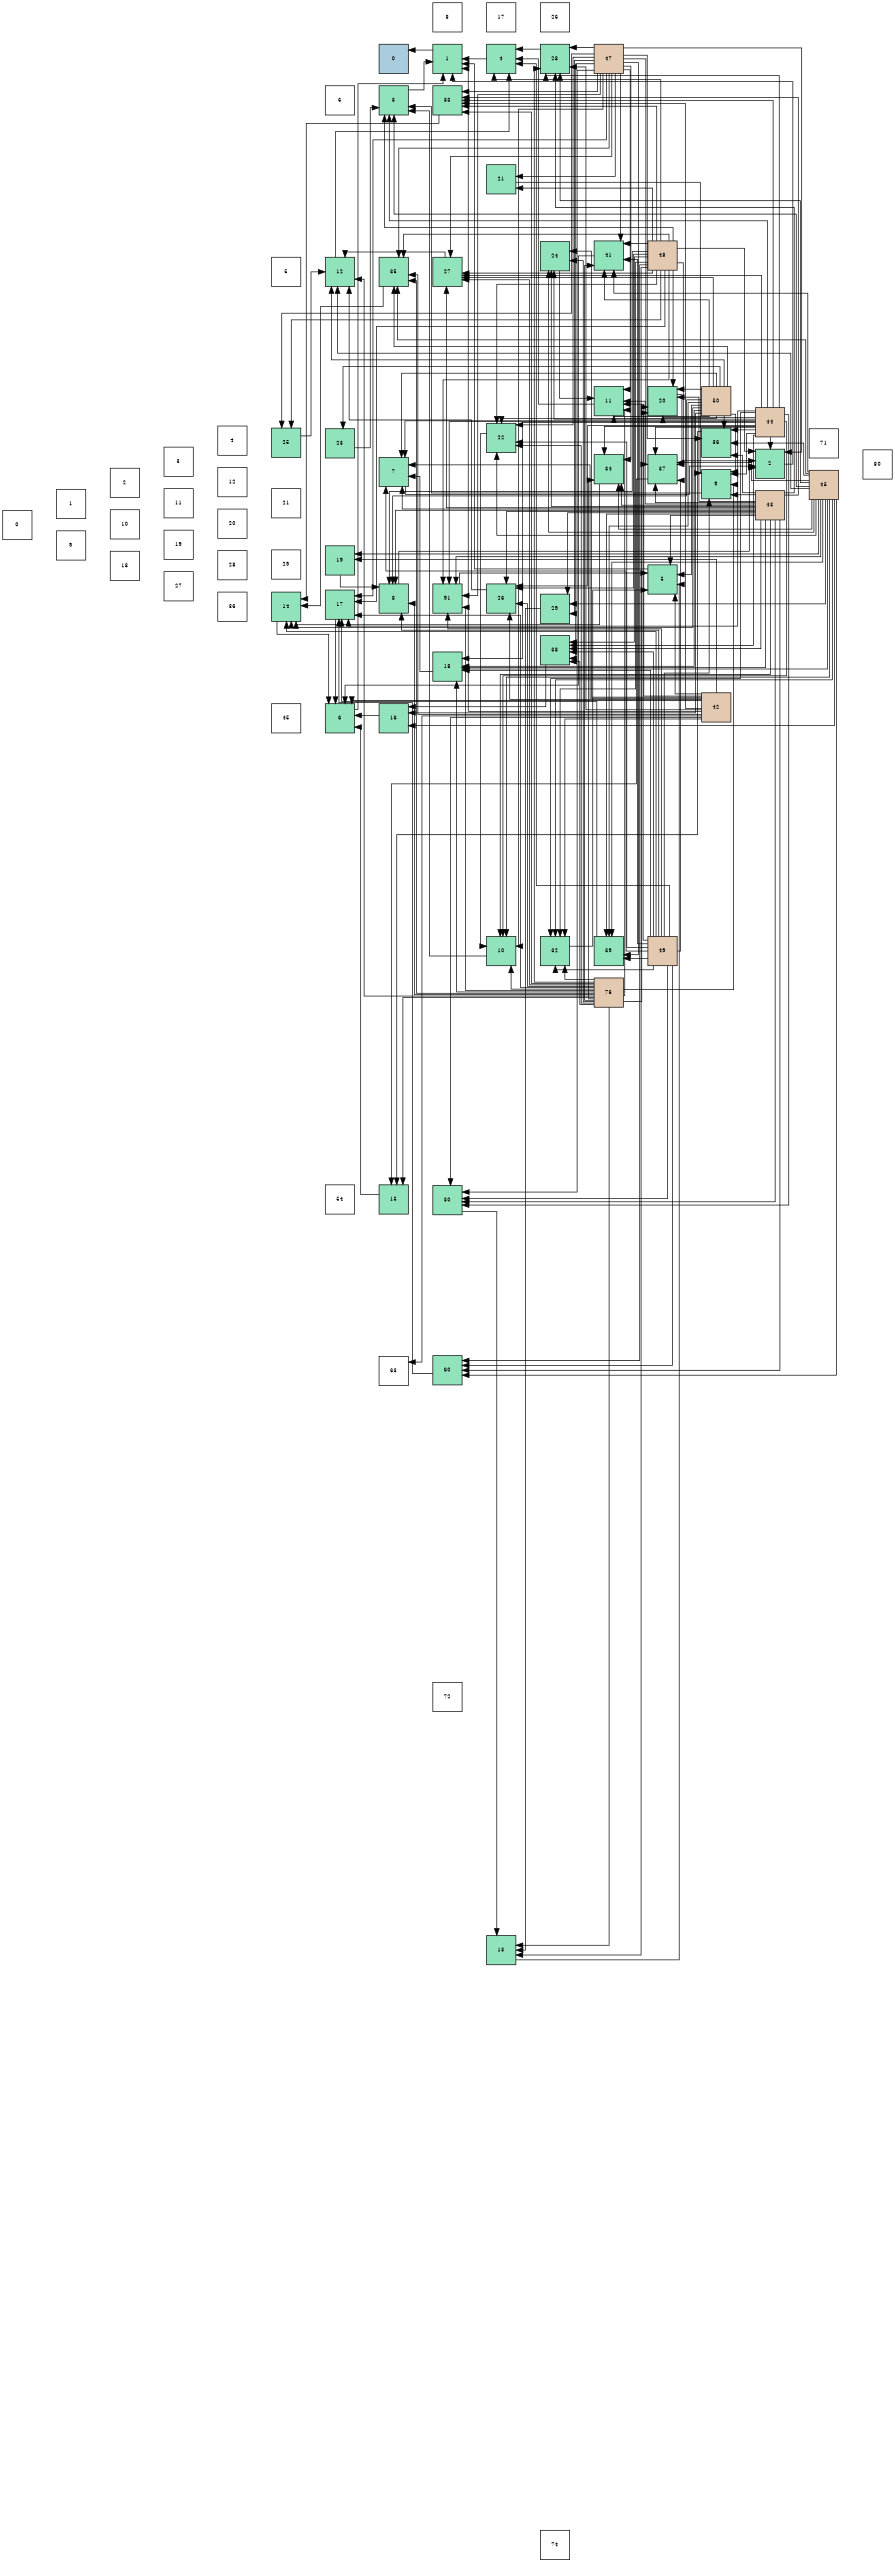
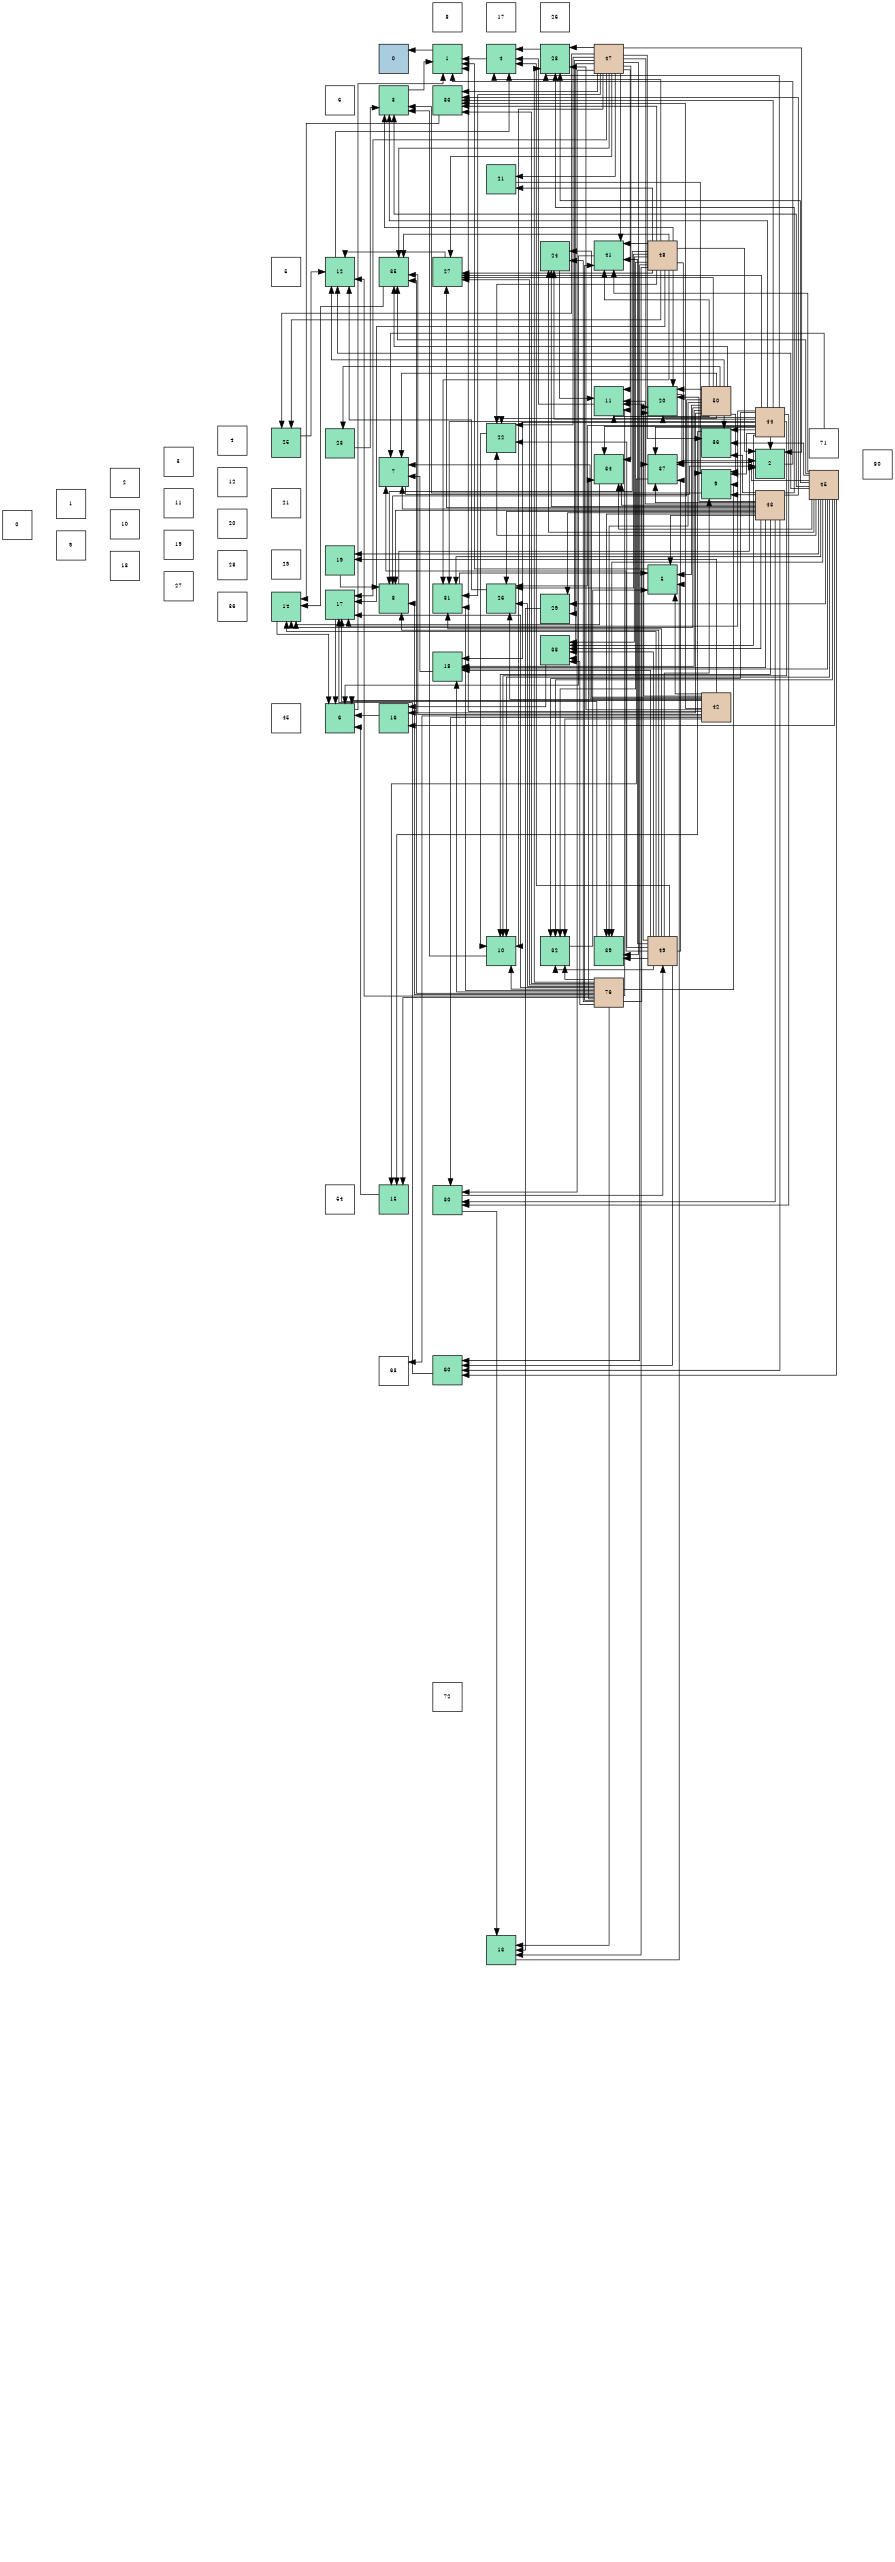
edge "44" -> "7": now "71" -> "7"
node "91": label "91" -> "31"
edge "76" -> "22": removed
edge "49" -> "30": reversed
node "74": removed
